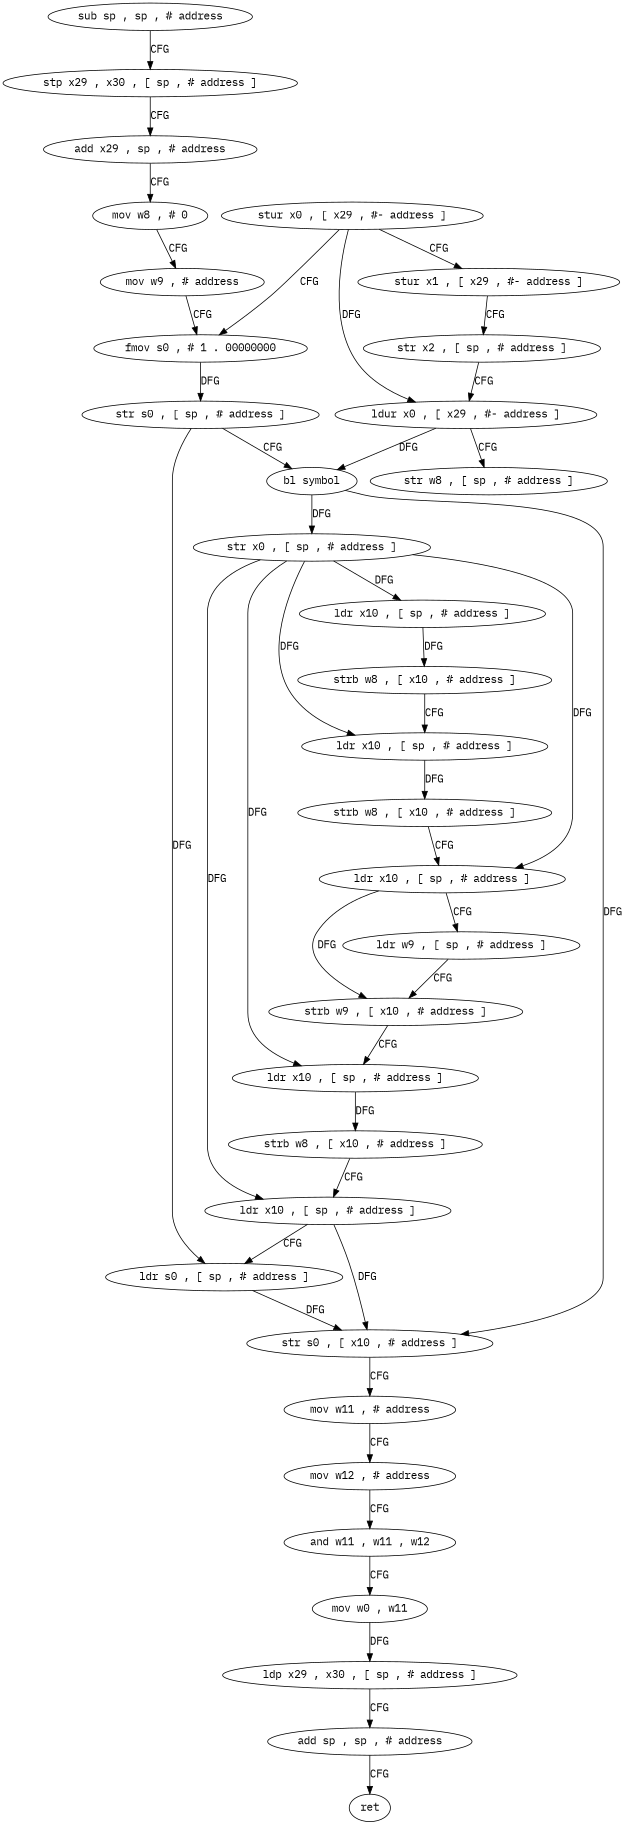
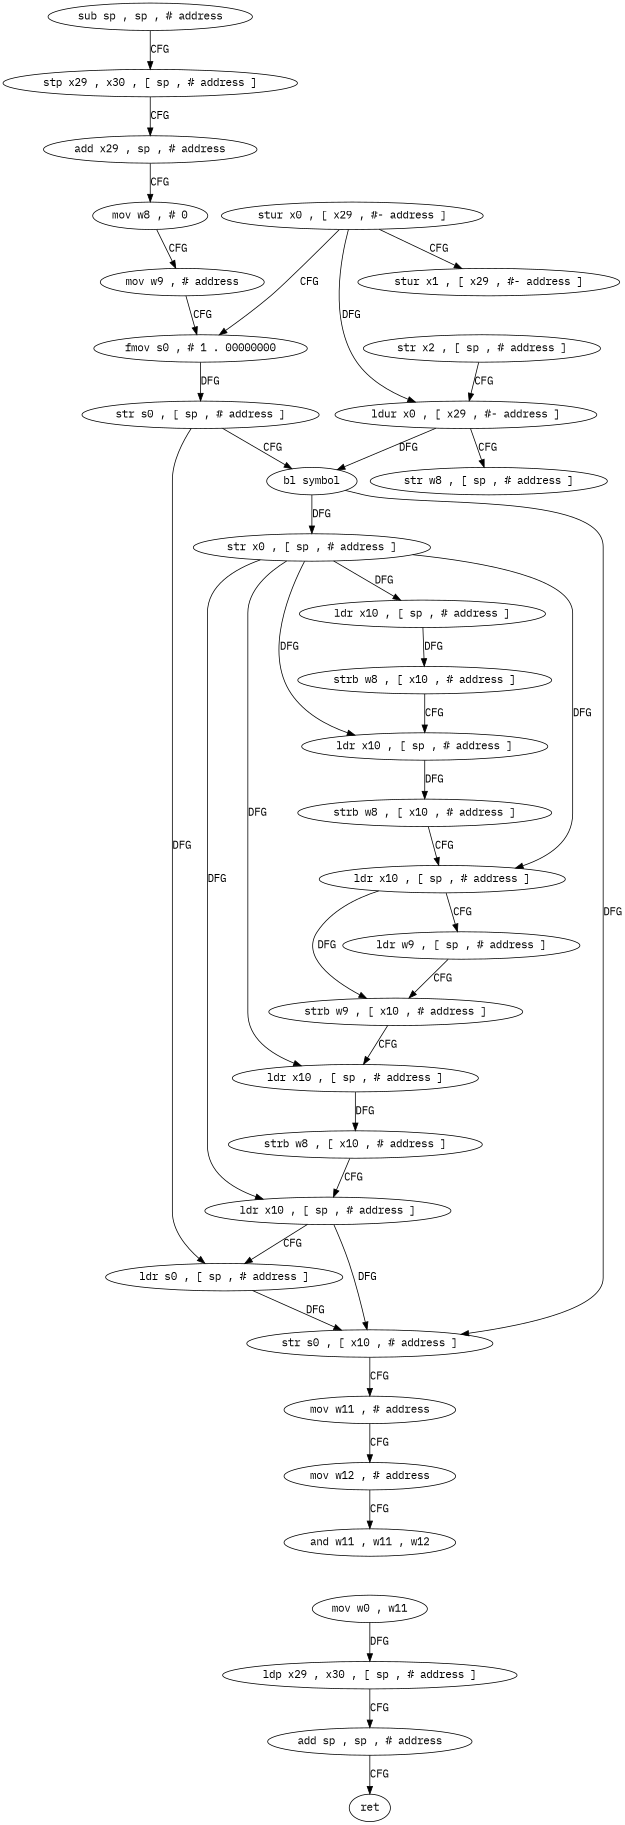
edge "stur x1 , [ x29 , #- address ]" -> "str x2 , [ sp , # address ]": removed, label "CFG"
edge "and w11 , w11 , w12" -> "mov w0 , w11": removed, label "CFG"
